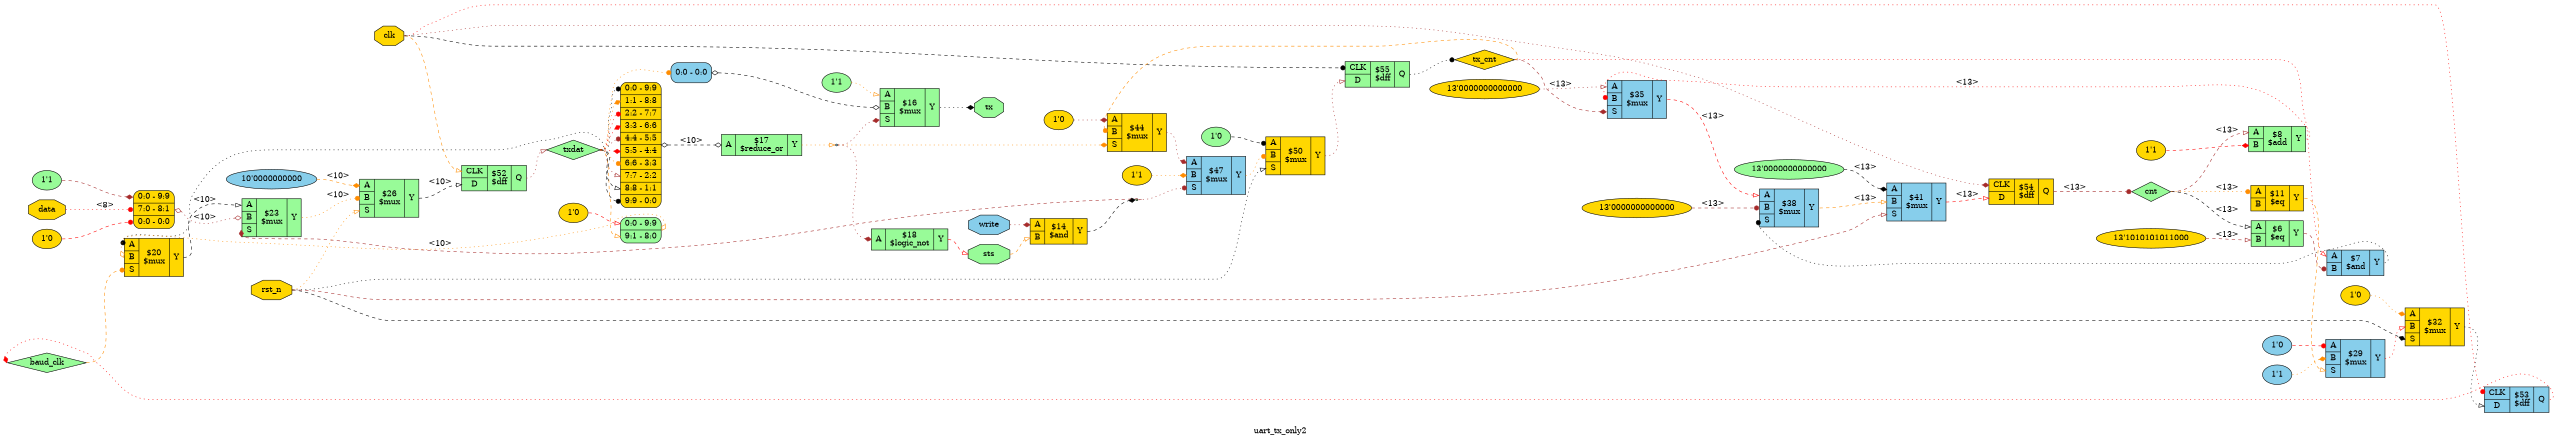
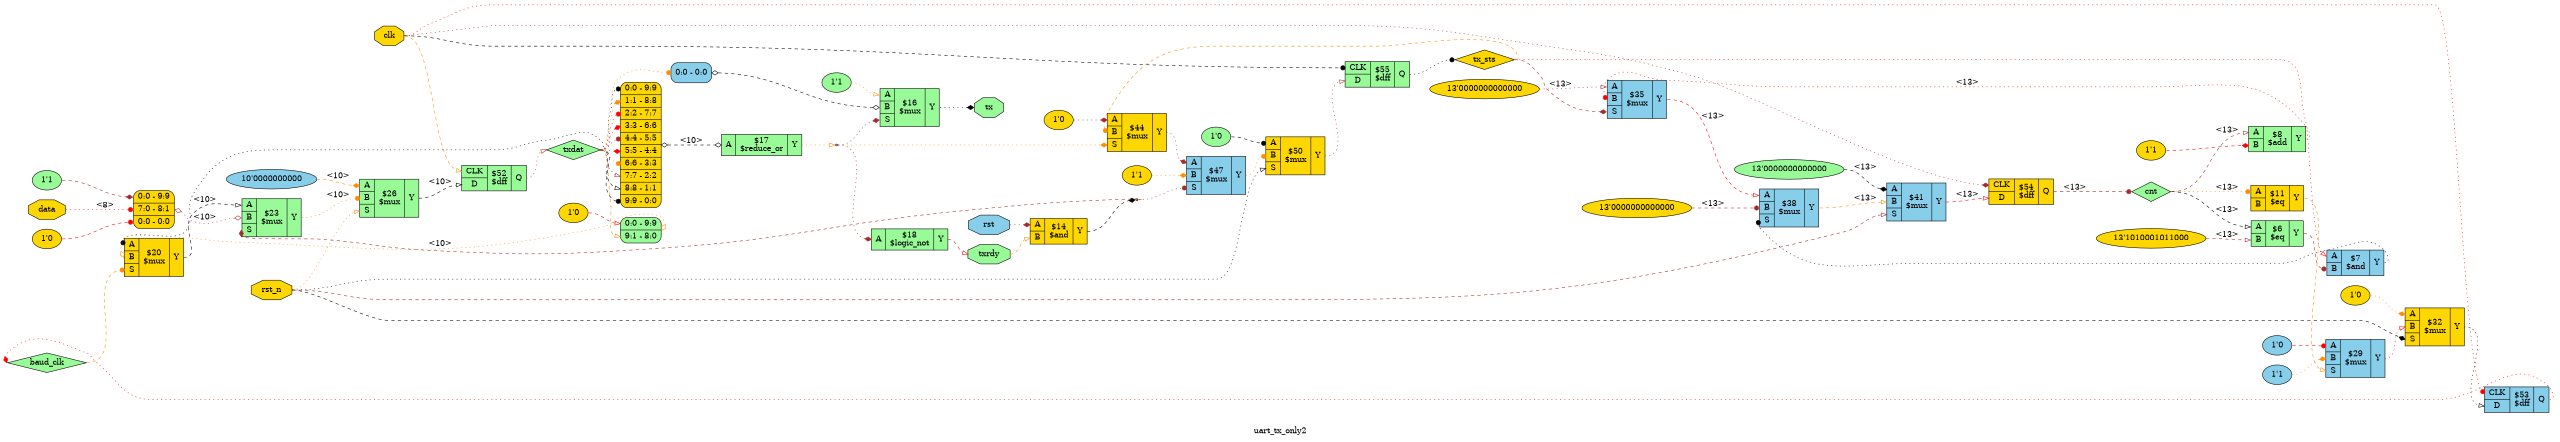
node "tx_cnt": label "tx_cnt" -> "tx_sts"
node "write": label "write" -> "rst"
node "13'1010101011000": label "13'1010101011000" -> "13'1010001011000"
node "sts": label "sts" -> "txrdy"
